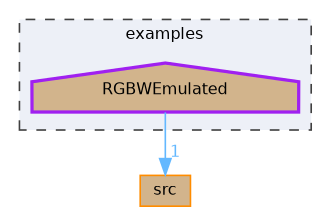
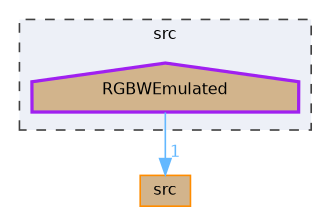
cluster "examples": label "examples" -> "src"
